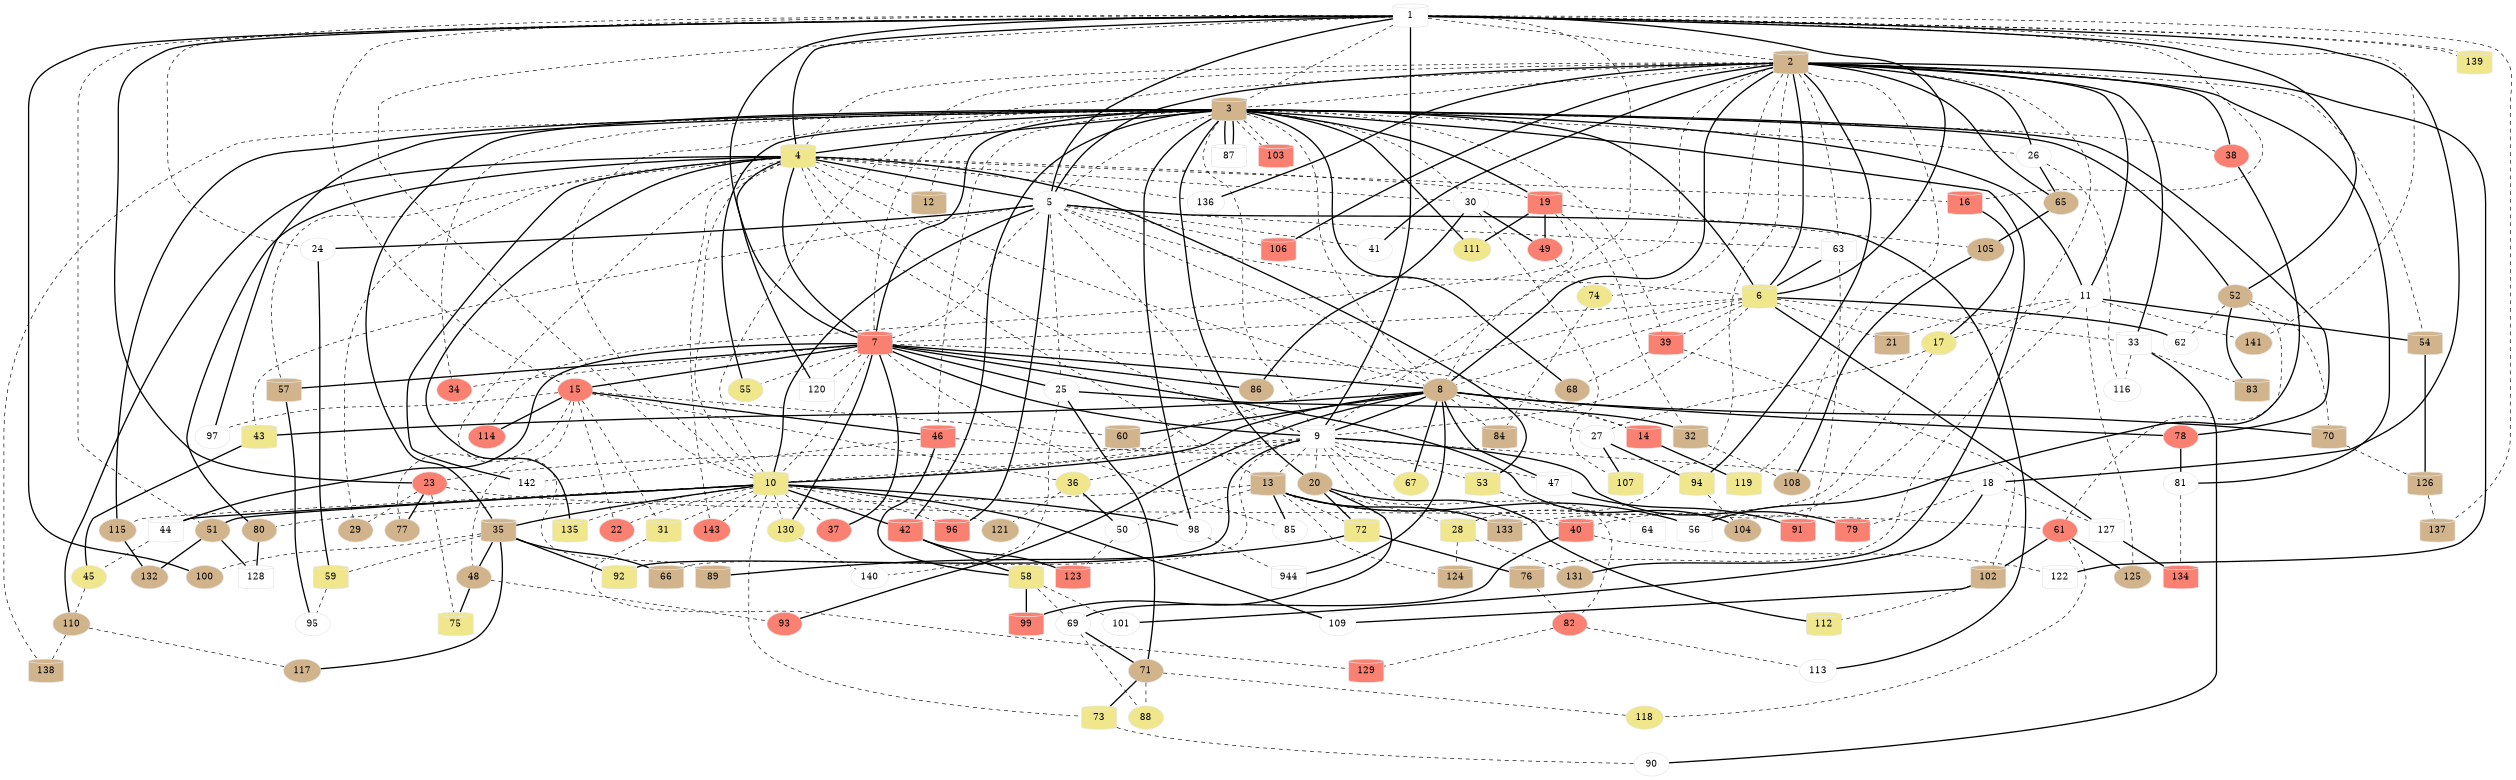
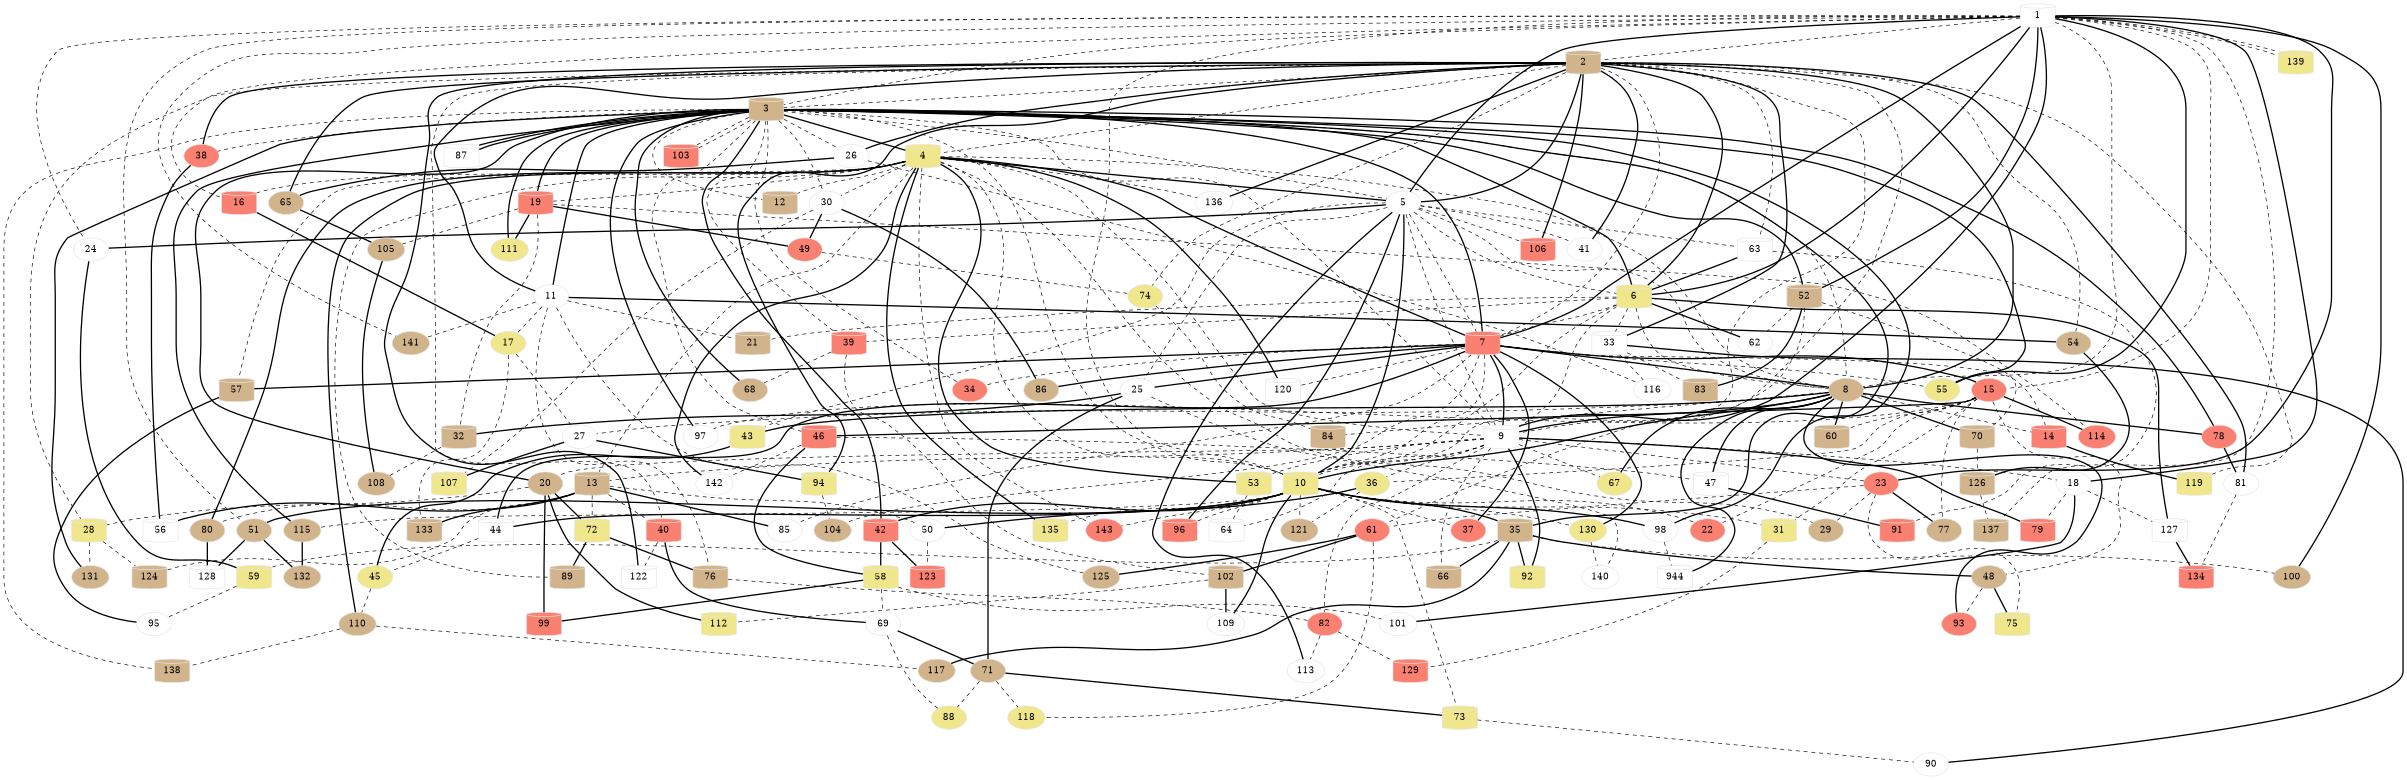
edge "1" -- "4": now "1" -- "55"
node "52": shape ellipse -> cylinder
node "54": shape cylinder -> ellipse
edge "7" -- "104": style bold -> dashed
